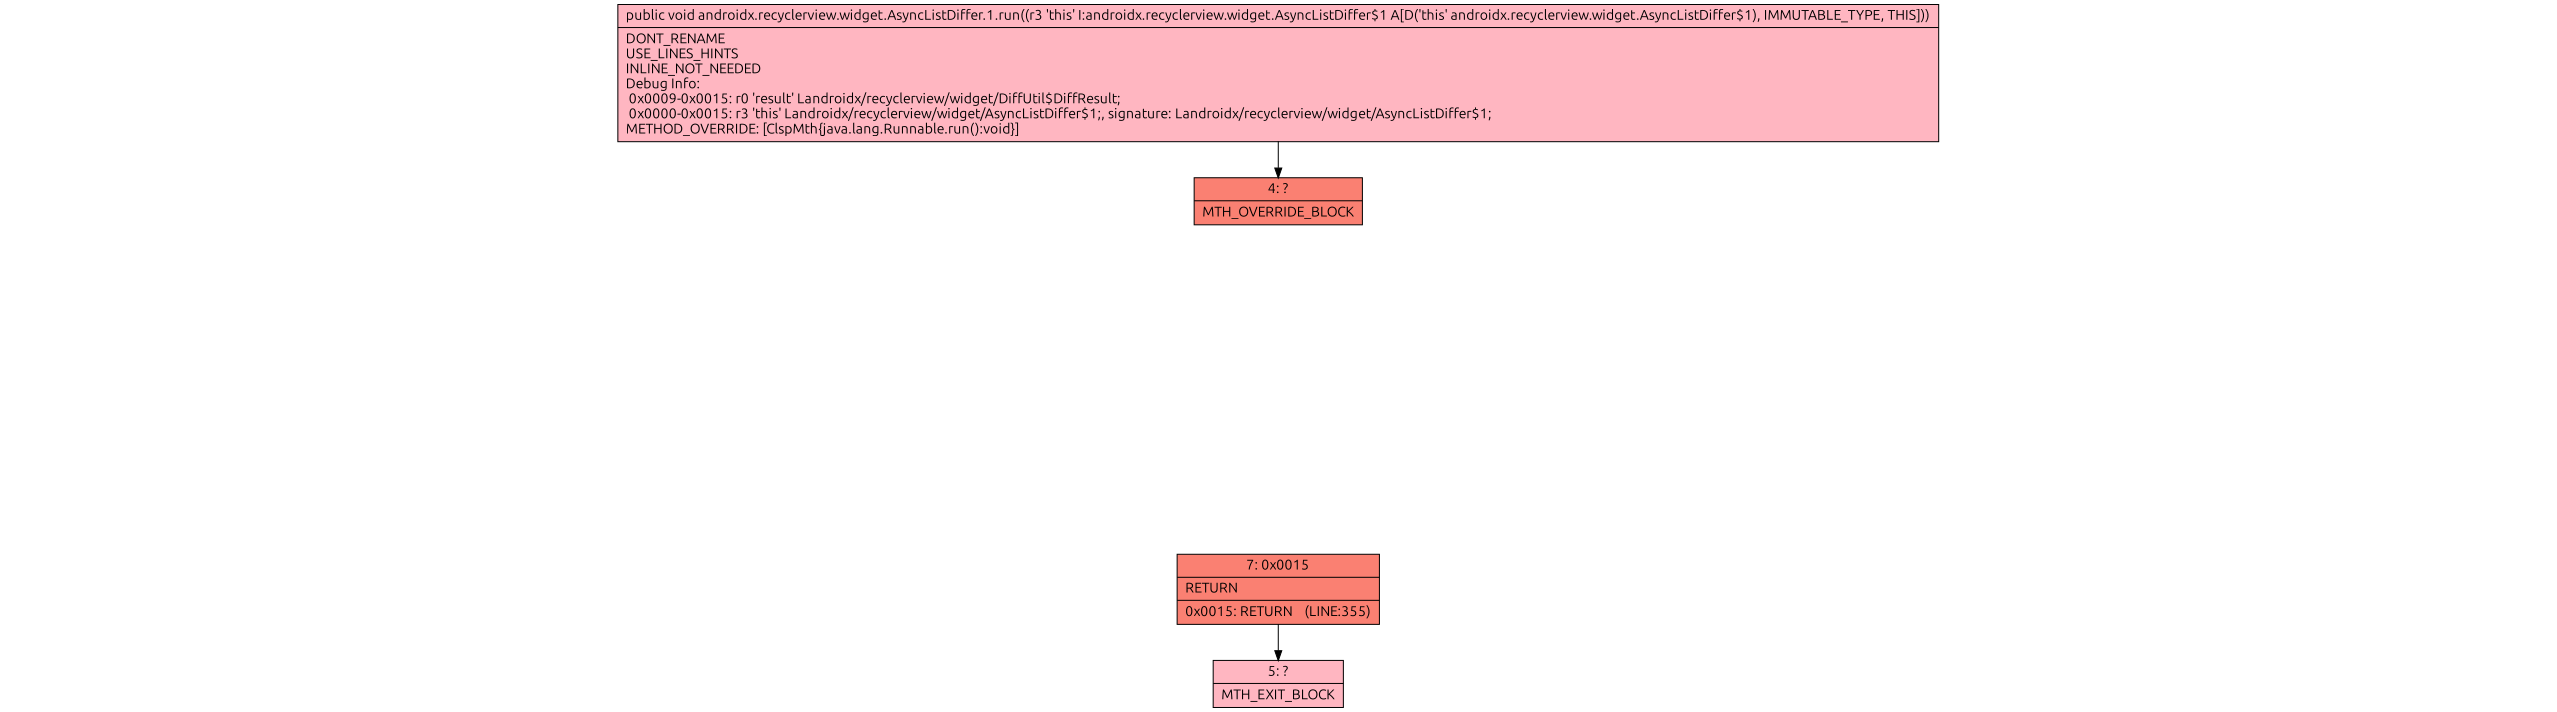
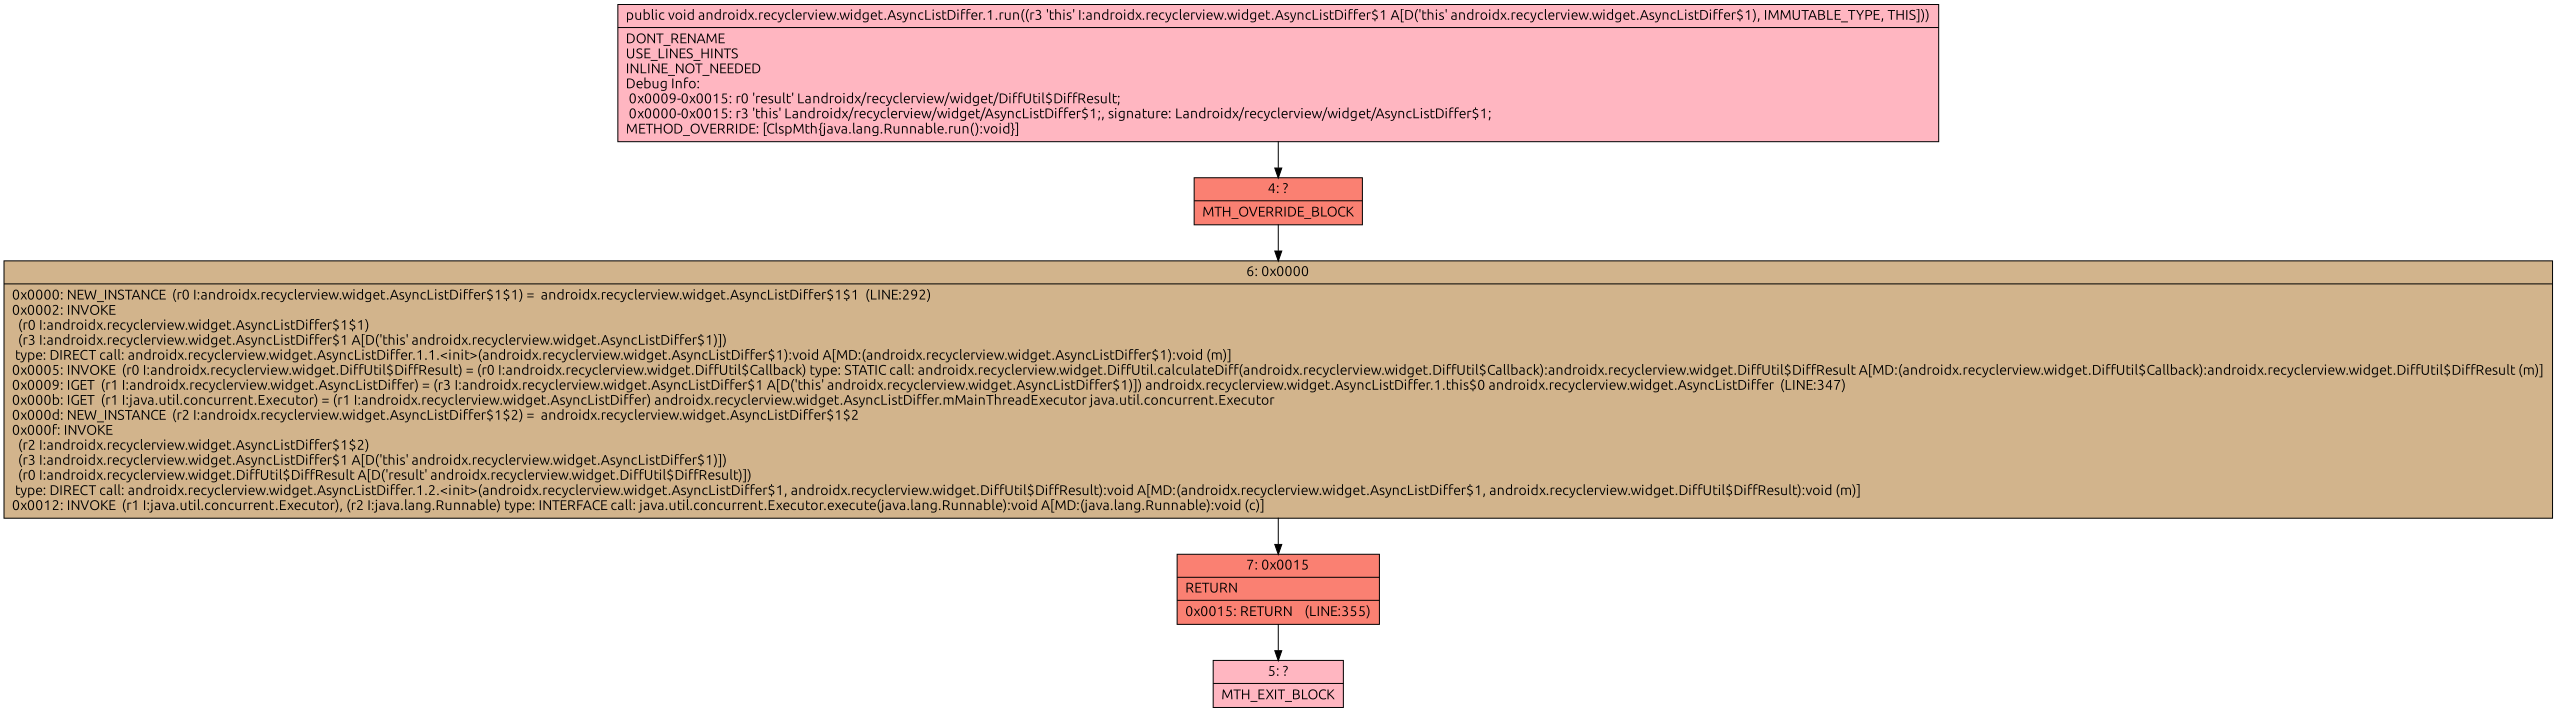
node "6: 0x0000": added
